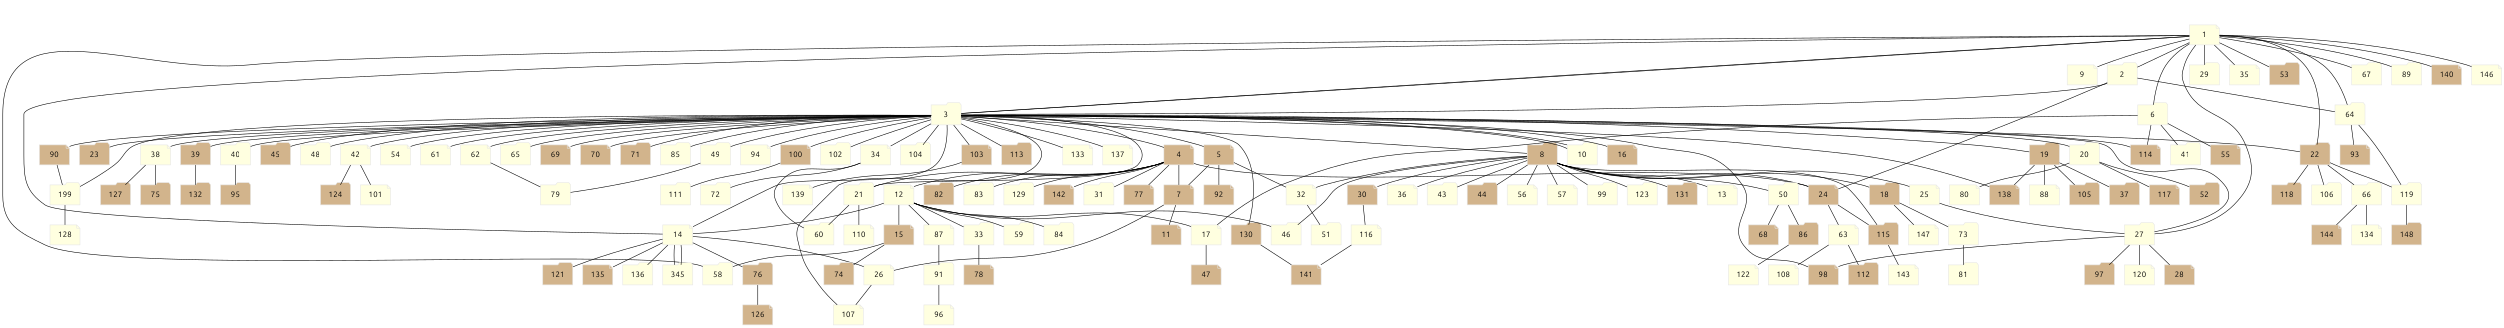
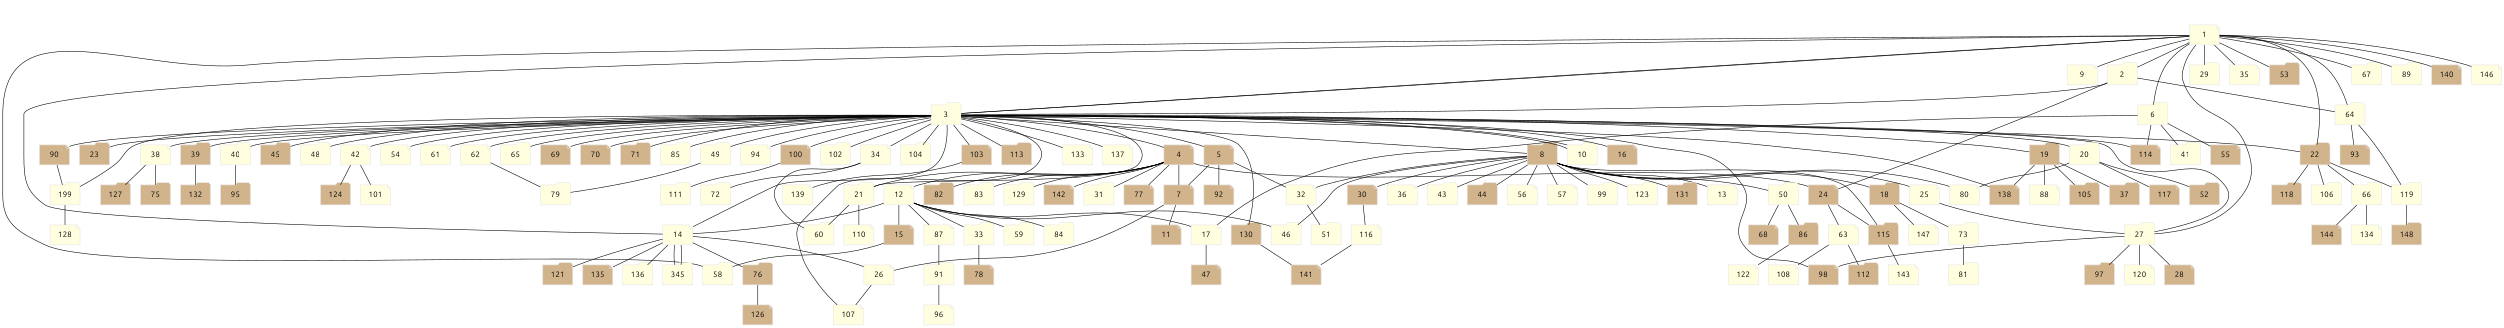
edge "8" -- "24": now "8" -- "80"
node "74": removed
